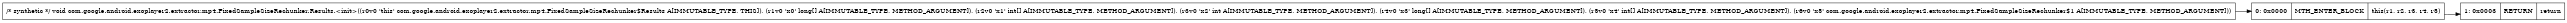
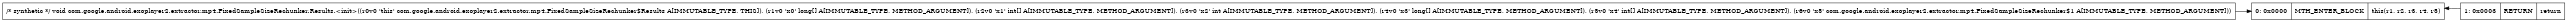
edge "0: 0x0000" -> "1: 0x0003": reversed
